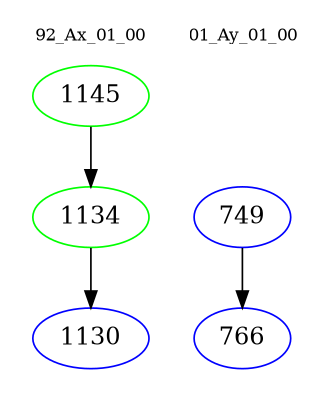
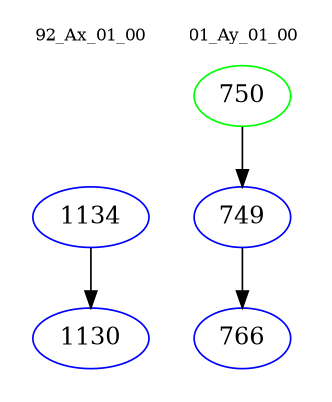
node "1145": removed
node "750": added
node "1134": color green -> blue
